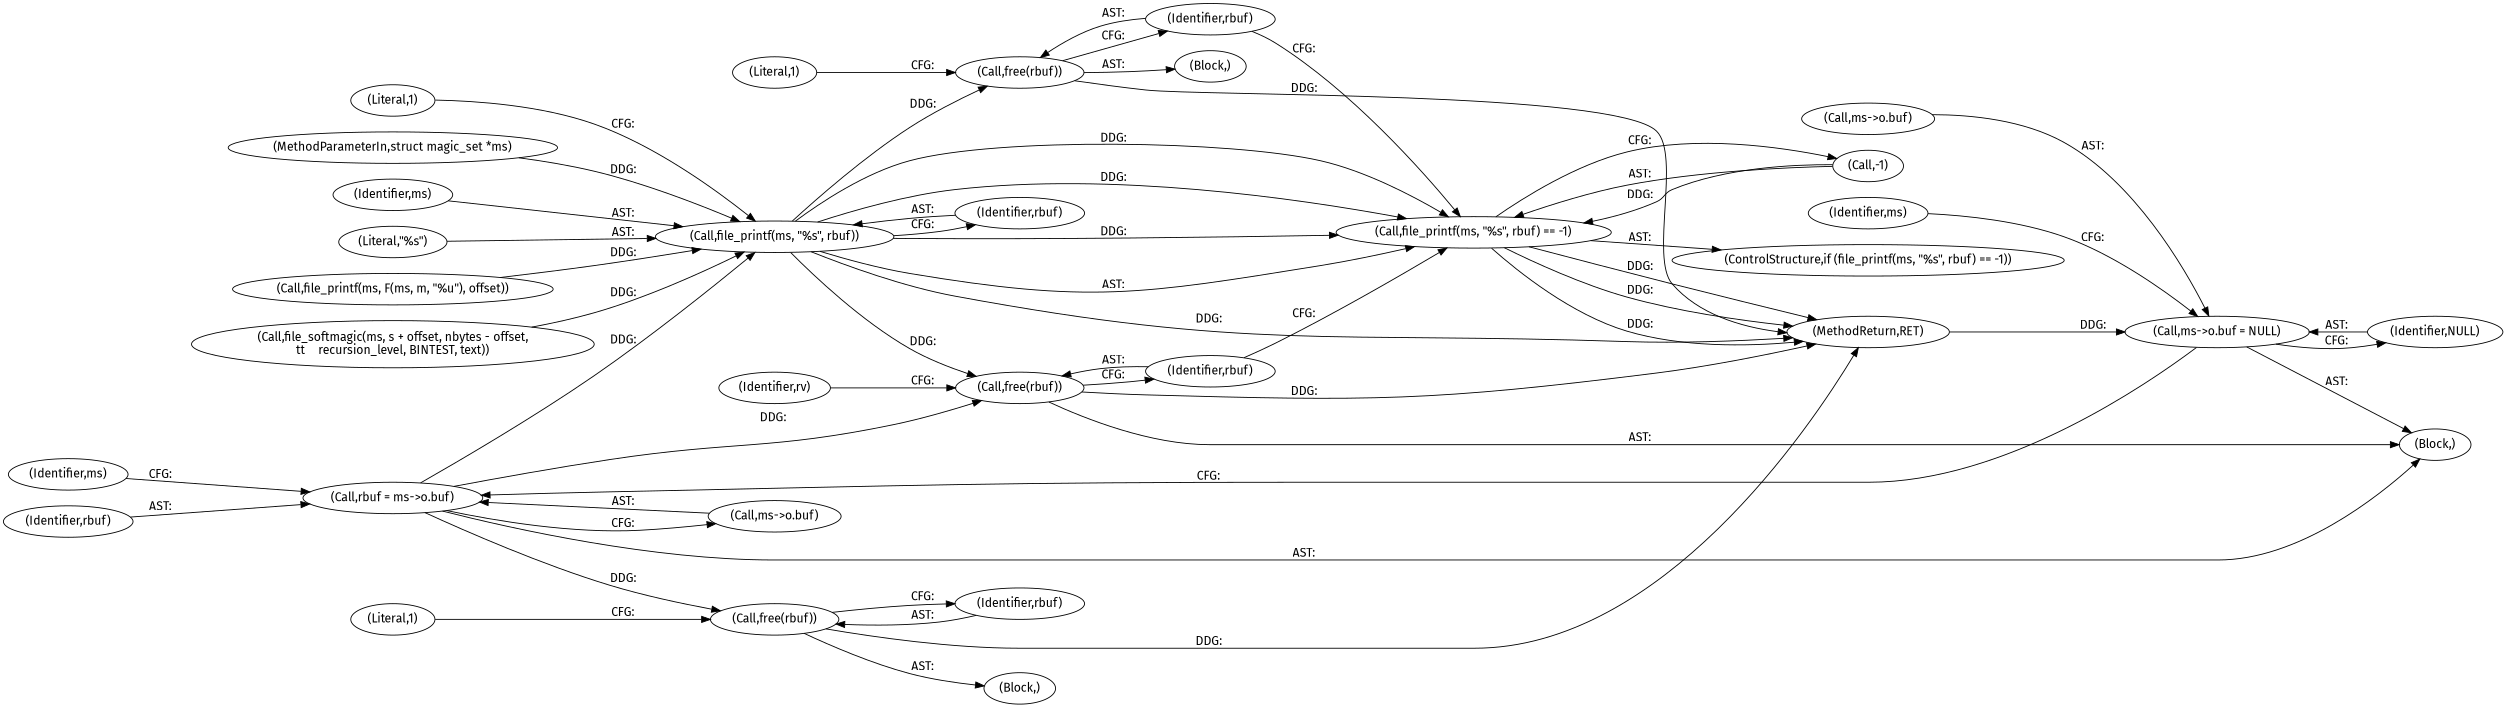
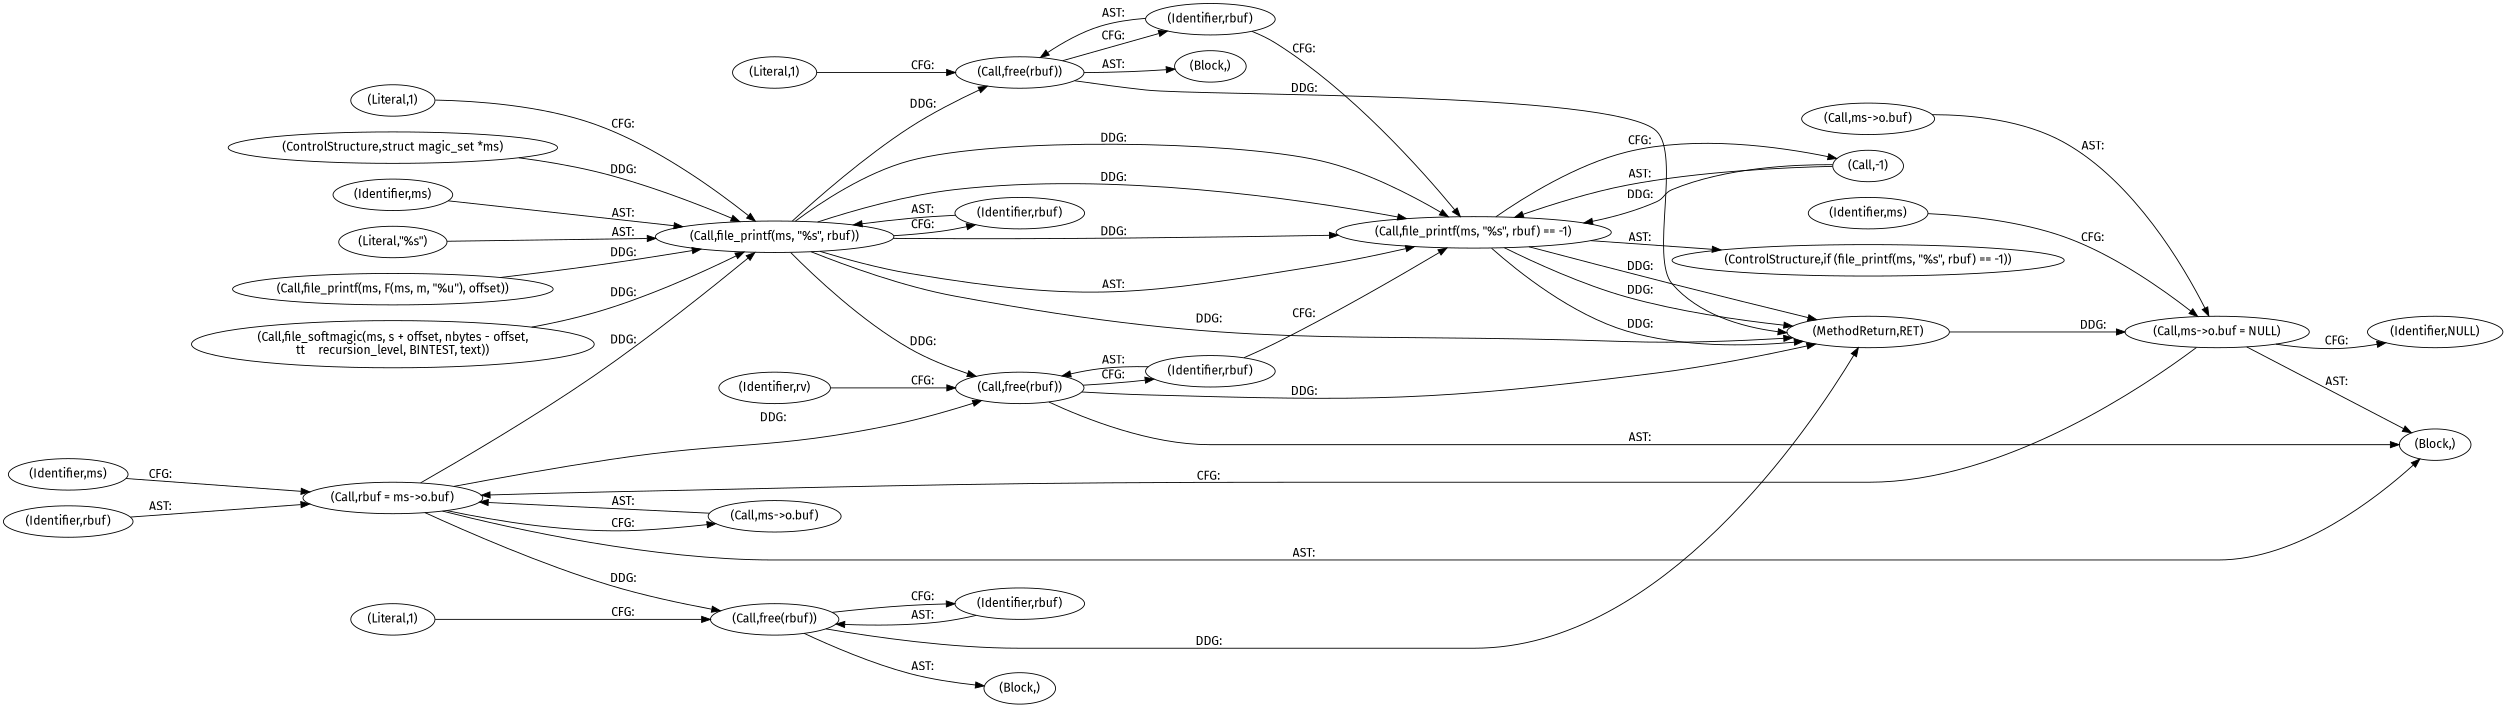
node "(MethodParameterIn,struct magic_set *ms)": label "(MethodParameterIn,struct magic_set *ms)" -> "(ControlStructure,struct magic_set *ms)"
edge "(Identifier,NULL)" -> "(Call,ms->o.buf = NULL)": removed, label "AST:"
